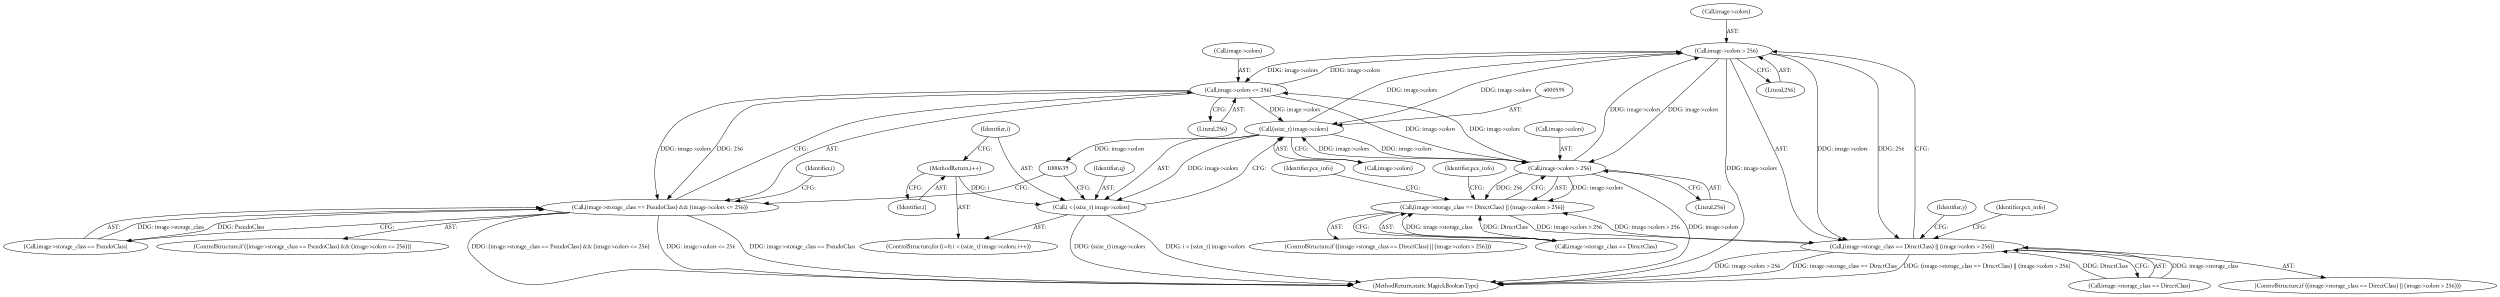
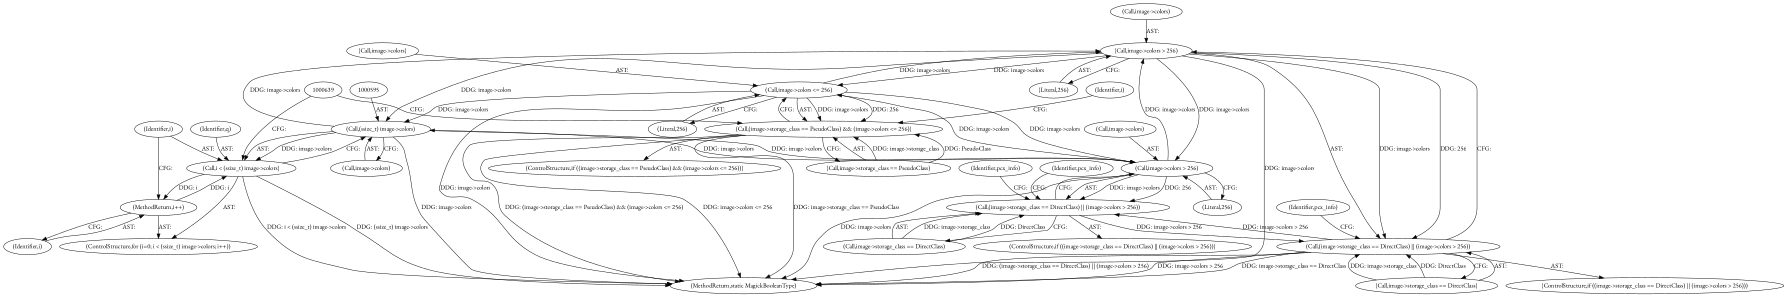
node "4000595": label "4000595" -> "1000595"
edge "(Call,(ssize_t) image->colors)" -> "1000639": now "(Call,(ssize_t) image->colors)" -> "(MethodReturn,static MagickBooleanType)"
edge "(Call,image->colors <= 256)" -> "(MethodReturn,static MagickBooleanType)": added, label "DDG: image->colors"
edge "(Call,i < (ssize_t) image->colors)" -> "(MethodReturn,i++)": added, label "DDG: i"
node "(Identifier,y)": removed
